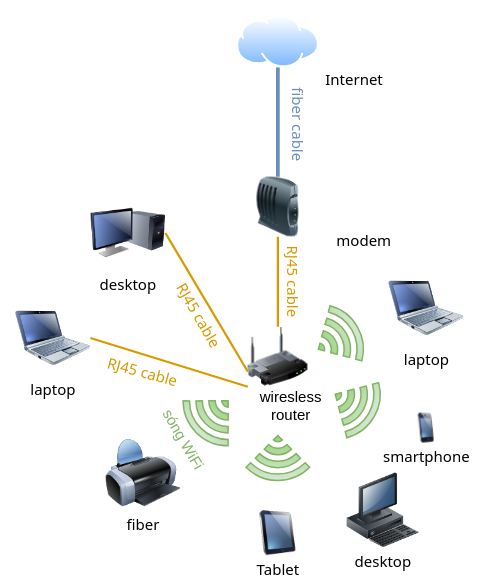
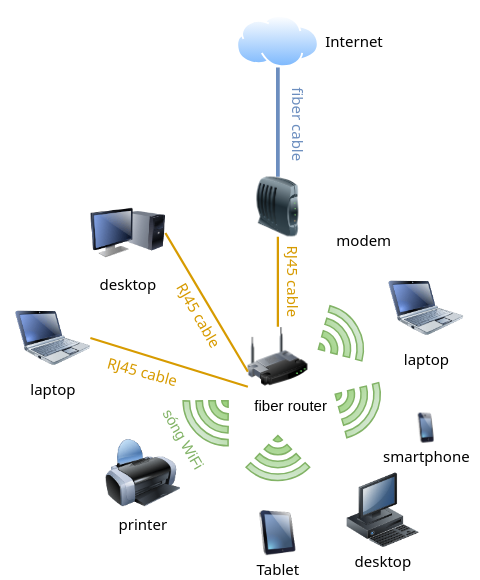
node "Internet": moved (355, 79) -> (355, 41)
node "wiresless router": label "wiresless router" -> "fiber router"
node "fiber": label "fiber" -> "printer"
